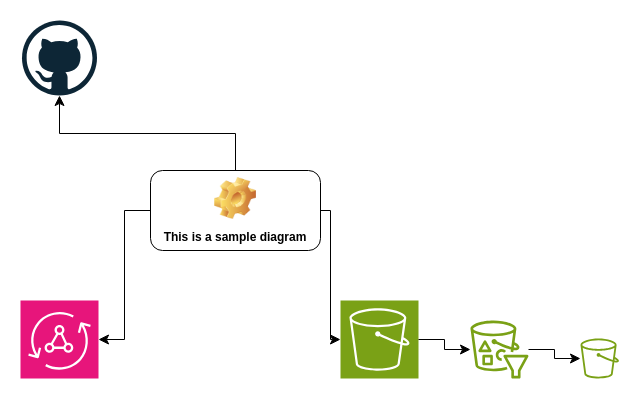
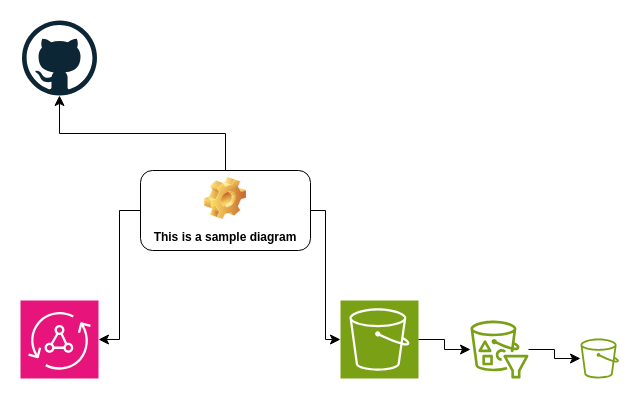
node "This is a sample diagram": moved (236, 211) -> (226, 211)
